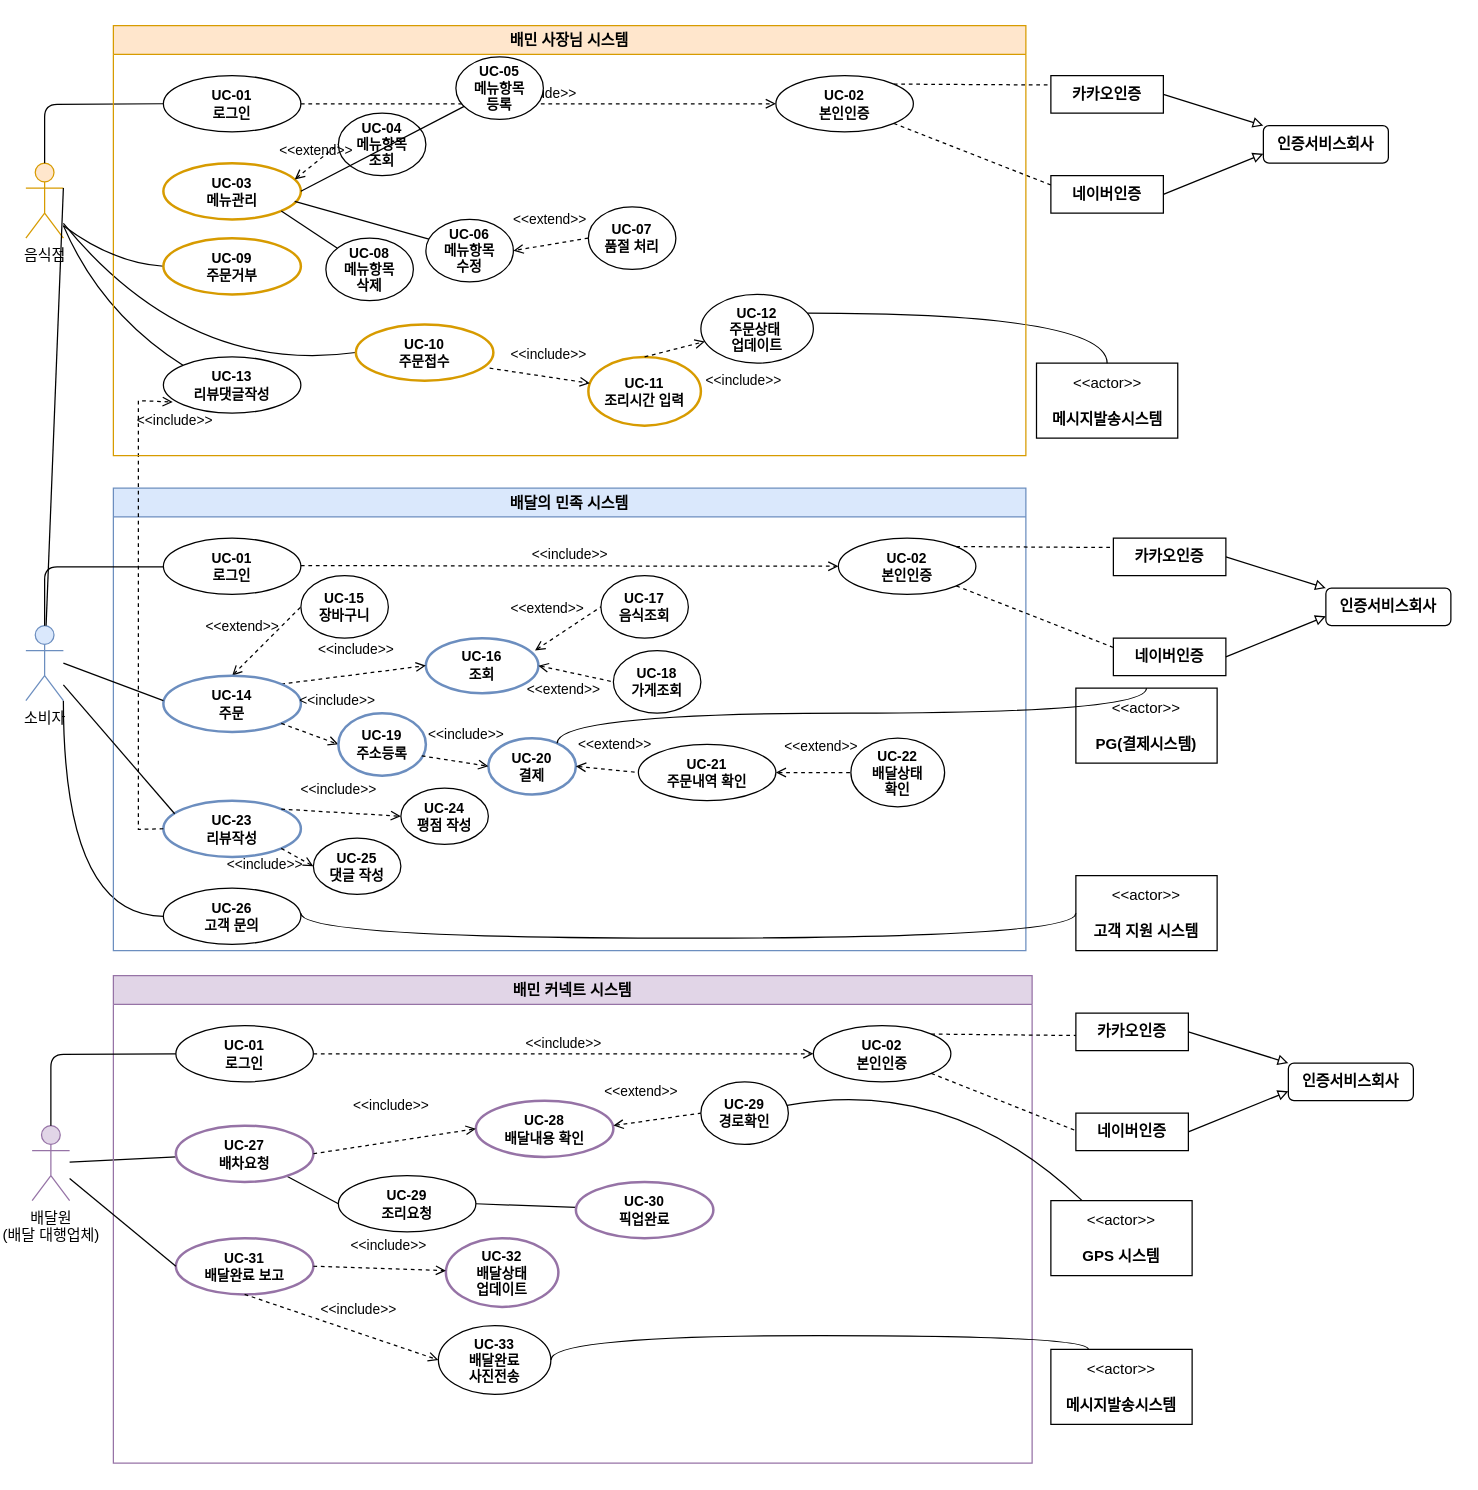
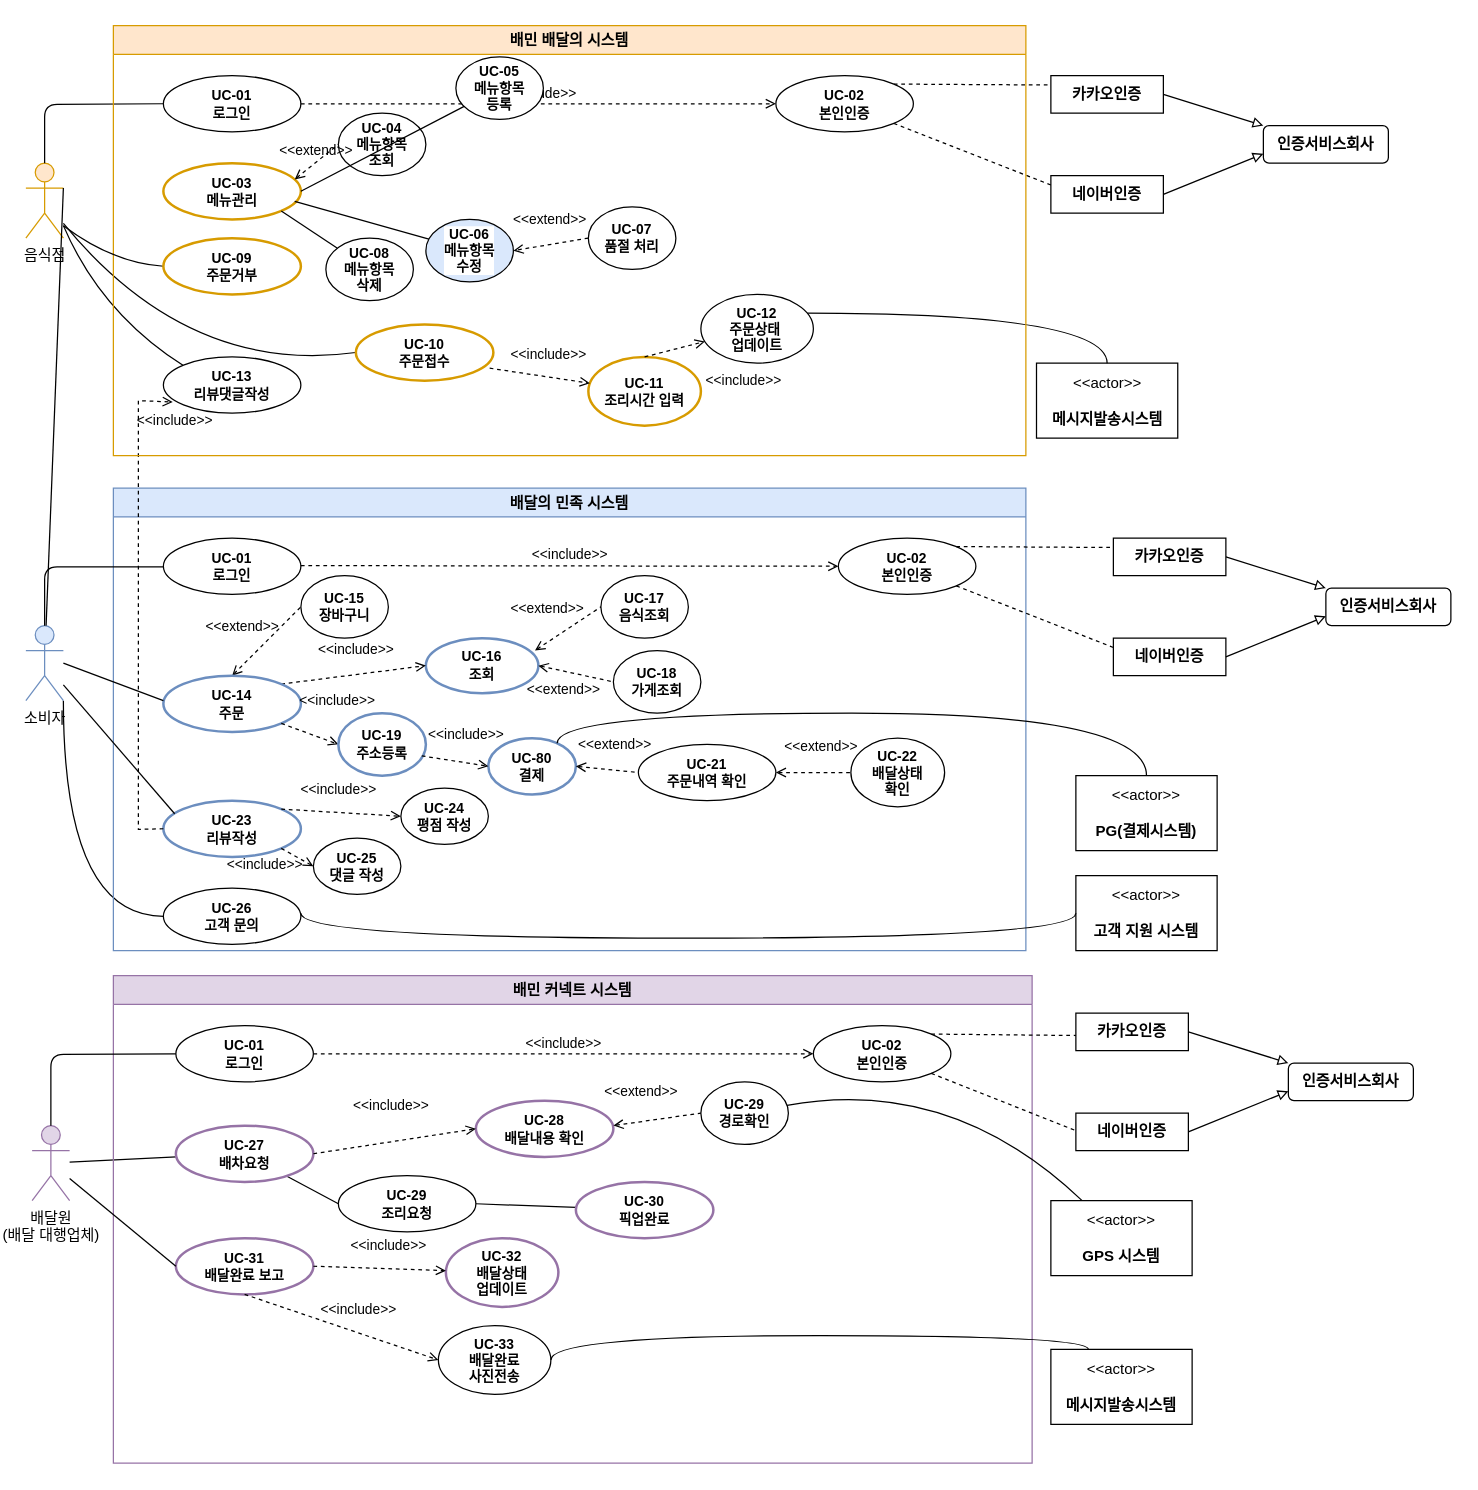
node "배민 사장님 시스템": label "배민 사장님 시스템" -> "배민 배달의 시스템"
node "UC-06 메뉴항목 수정": fillcolor #ffffff -> #dae8fc
node "<<actor>> PG(결제시스템)": moved (1146, 726) -> (1146, 813)
node "UC-20 결제": label "UC-20 결제" -> "UC-80 결제"
